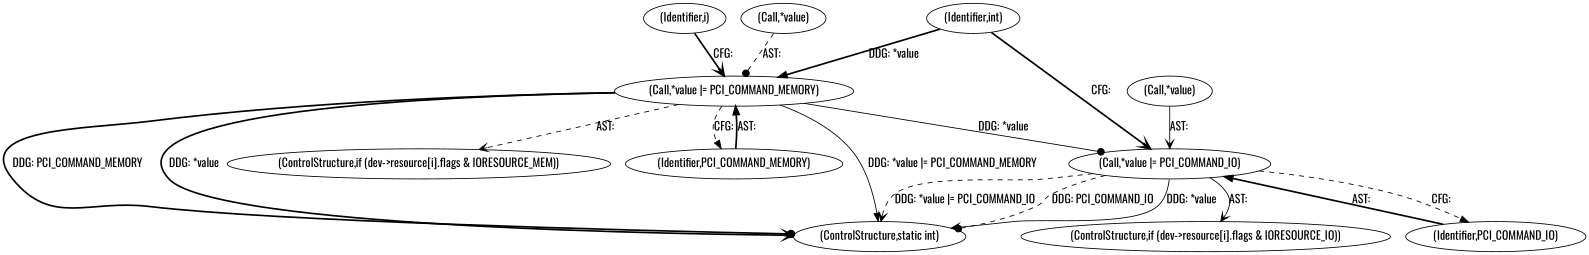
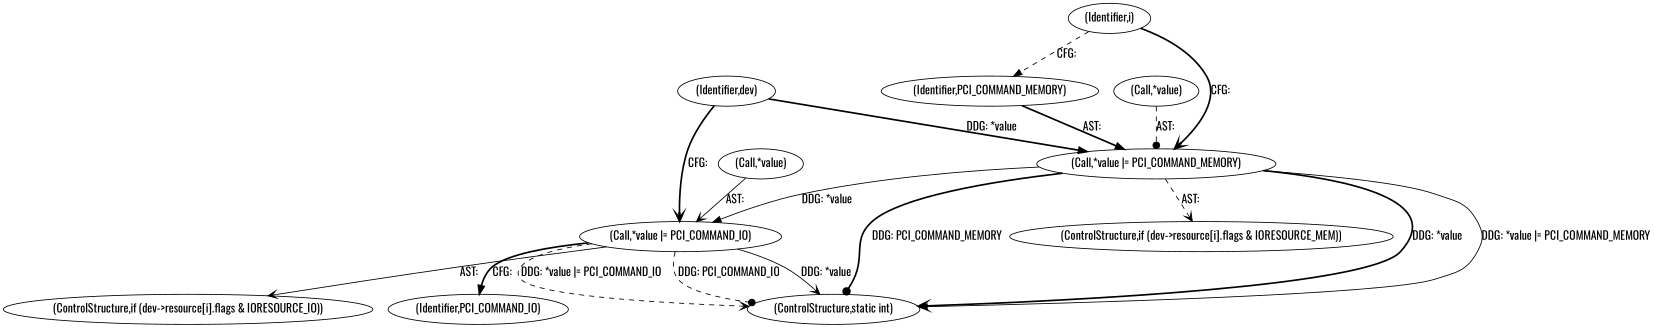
node "(Identifier,int)": label "(Identifier,int)" -> "(Identifier,dev)"
edge "(Call,*value |= PCI_COMMAND_MEMORY)" -> "(Identifier,PCI_COMMAND_MEMORY)": now "(Identifier,i)" -> "(Identifier,PCI_COMMAND_MEMORY)"
edge "(Call,*value |= PCI_COMMAND_MEMORY)" -> "(Call,*value |= PCI_COMMAND_IO)": arrowhead dot -> normal
edge "(Call,*value |= PCI_COMMAND_IO)" -> "(Identifier,PCI_COMMAND_IO)": style dashed -> bold
edge "(Identifier,PCI_COMMAND_IO)" -> "(Call,*value |= PCI_COMMAND_IO)": removed, label "AST:"
